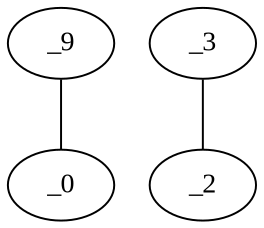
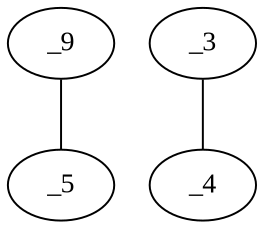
node "_0": label "_0" -> "_5"
node "_2": label "_2" -> "_4"
